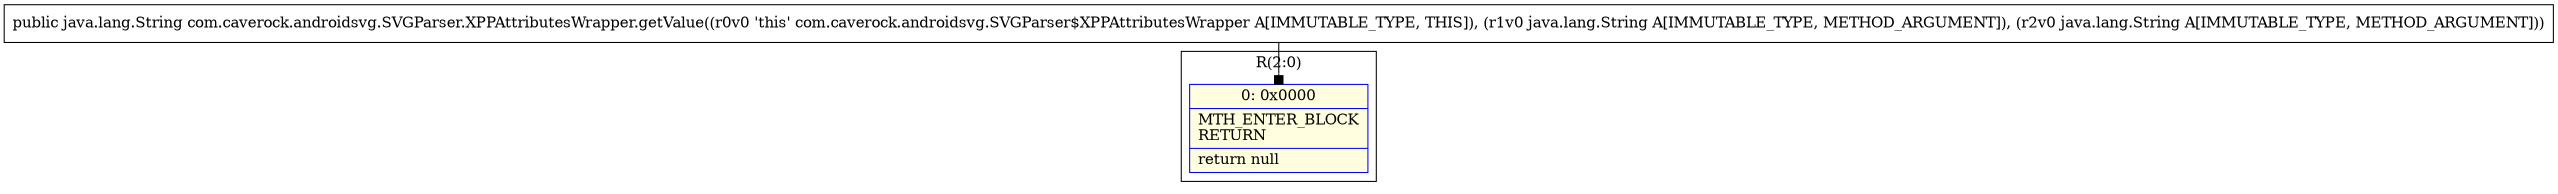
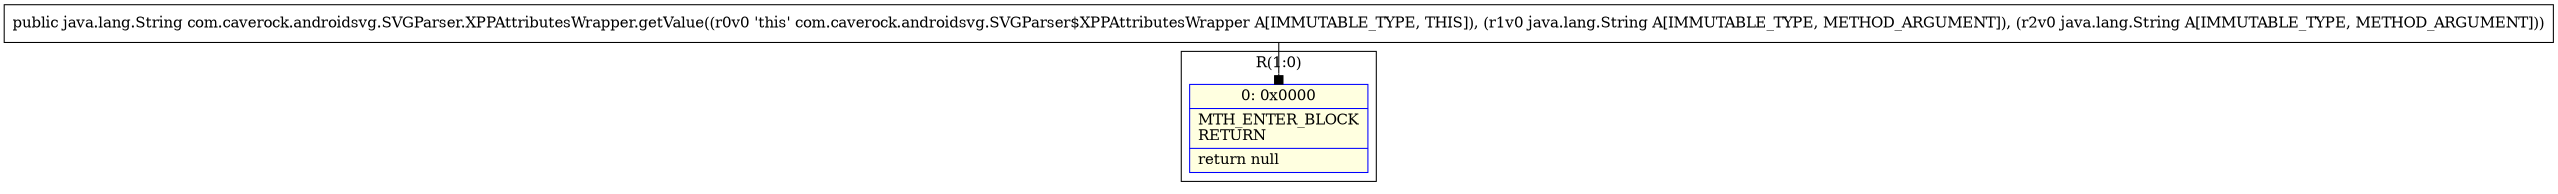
cluster "R(2:0)": label "R(2:0)" -> "R(1:0)"
